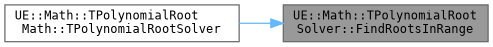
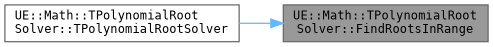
node "UE::Math::TPolynomialRoot Math::TPolynomialRootSolver": label "UE::Math::TPolynomialRoot Math::TPolynomialRootSolver" -> "UE::Math::TPolynomialRoot Solver::TPolynomialRootSolver"
